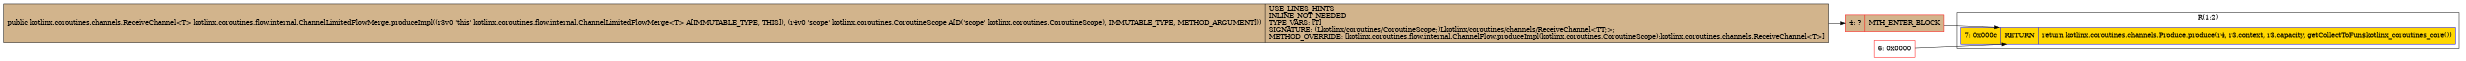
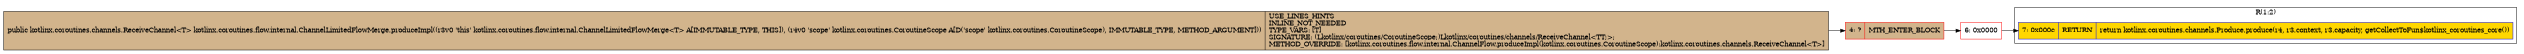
edge "4: ?" -> "7: 0x000c": now "4: ?" -> "6: 0x0000"
